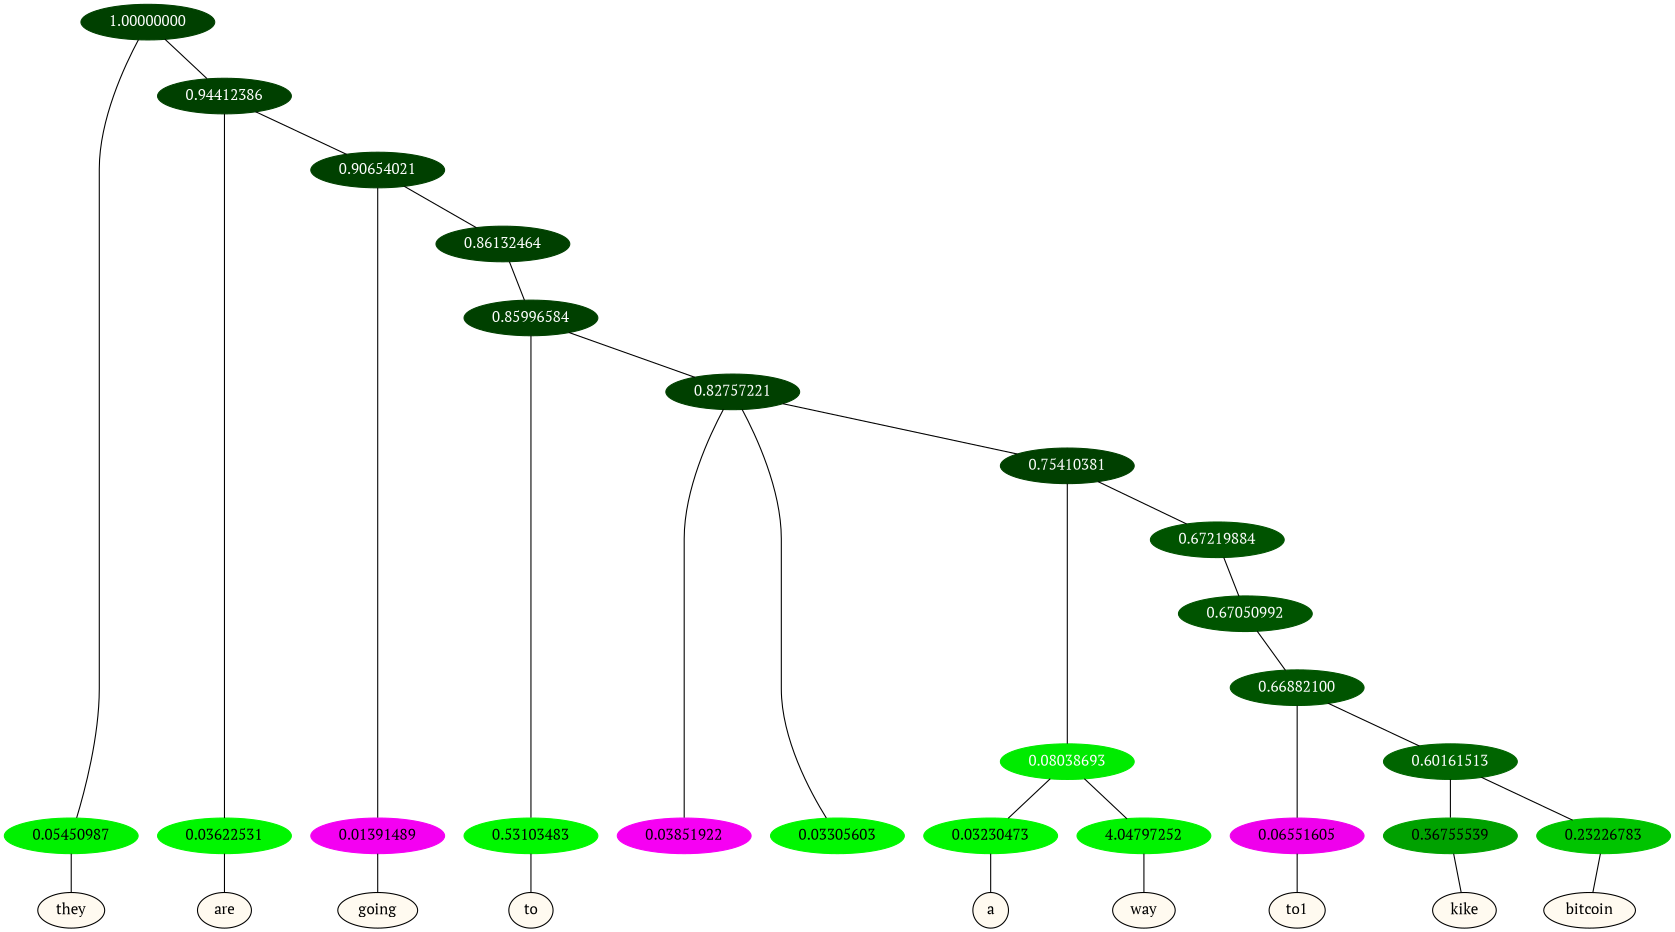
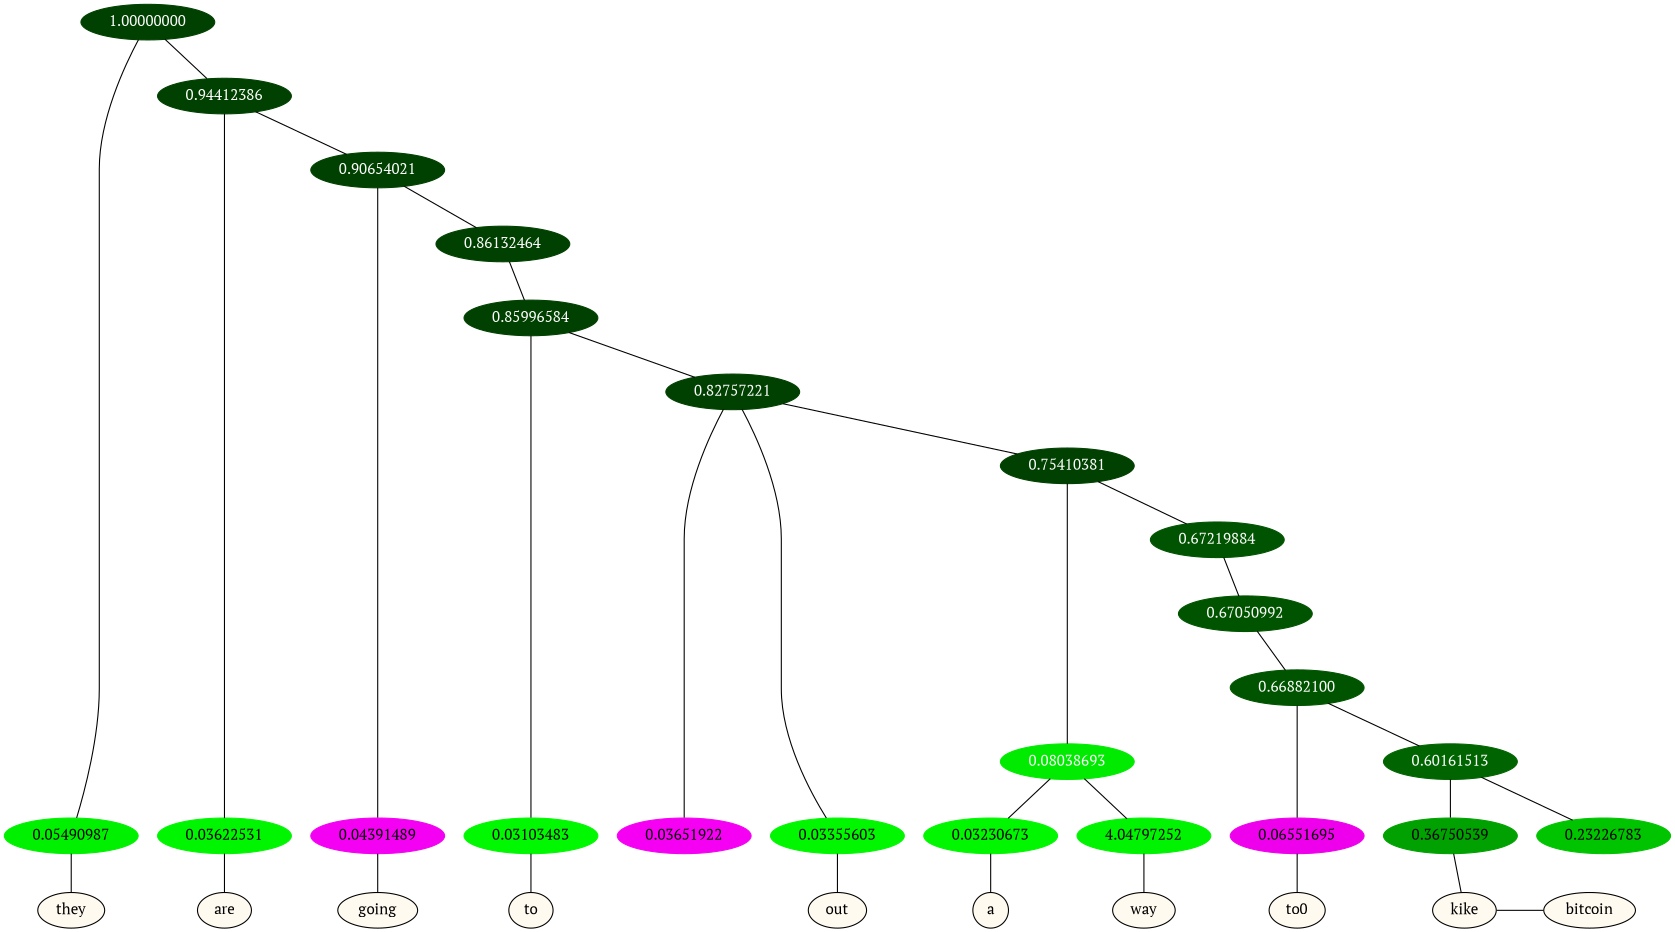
node "0.05450987": label "0.05450987" -> "0.05490987"
node "0.01391489": label "0.01391489" -> "0.04391489"
node "0.53103483": label "0.53103483" -> "0.03103483"
node "0.03851922": label "0.03851922" -> "0.03651922"
node "0.03305603": label "0.03305603" -> "0.03355603"
node "0.03230473": label "0.03230473" -> "0.03230673"
node "0.06551605": label "0.06551605" -> "0.06551695"
node "0.36755539": label "0.36755539" -> "0.36750539"
edge "0.23226783" -- "bitcoin": now "kike" -- "bitcoin"
node "out": added
node "to1": label "to1" -> "to0"
